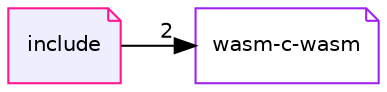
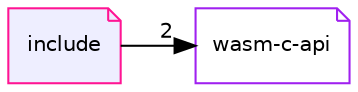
node "wasm-c-wasm": label "wasm-c-wasm" -> "wasm-c-api"
